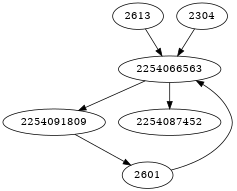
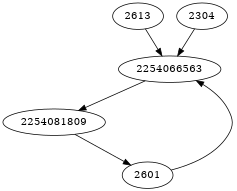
node "2254091809": label "2254091809" -> "2254081809"
node "2254087452": removed
